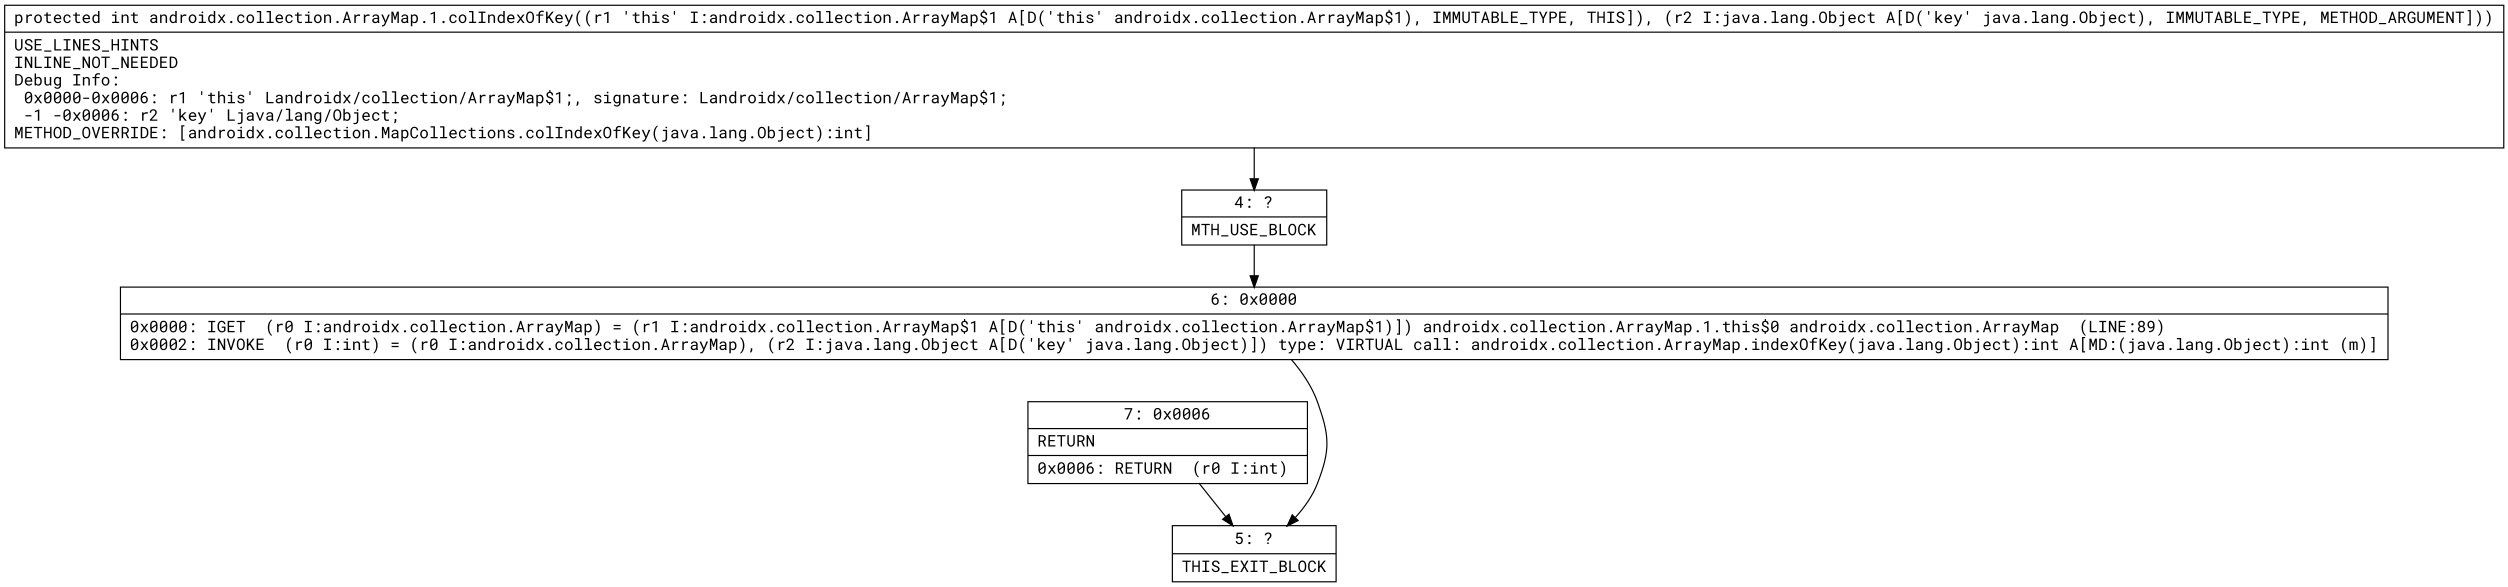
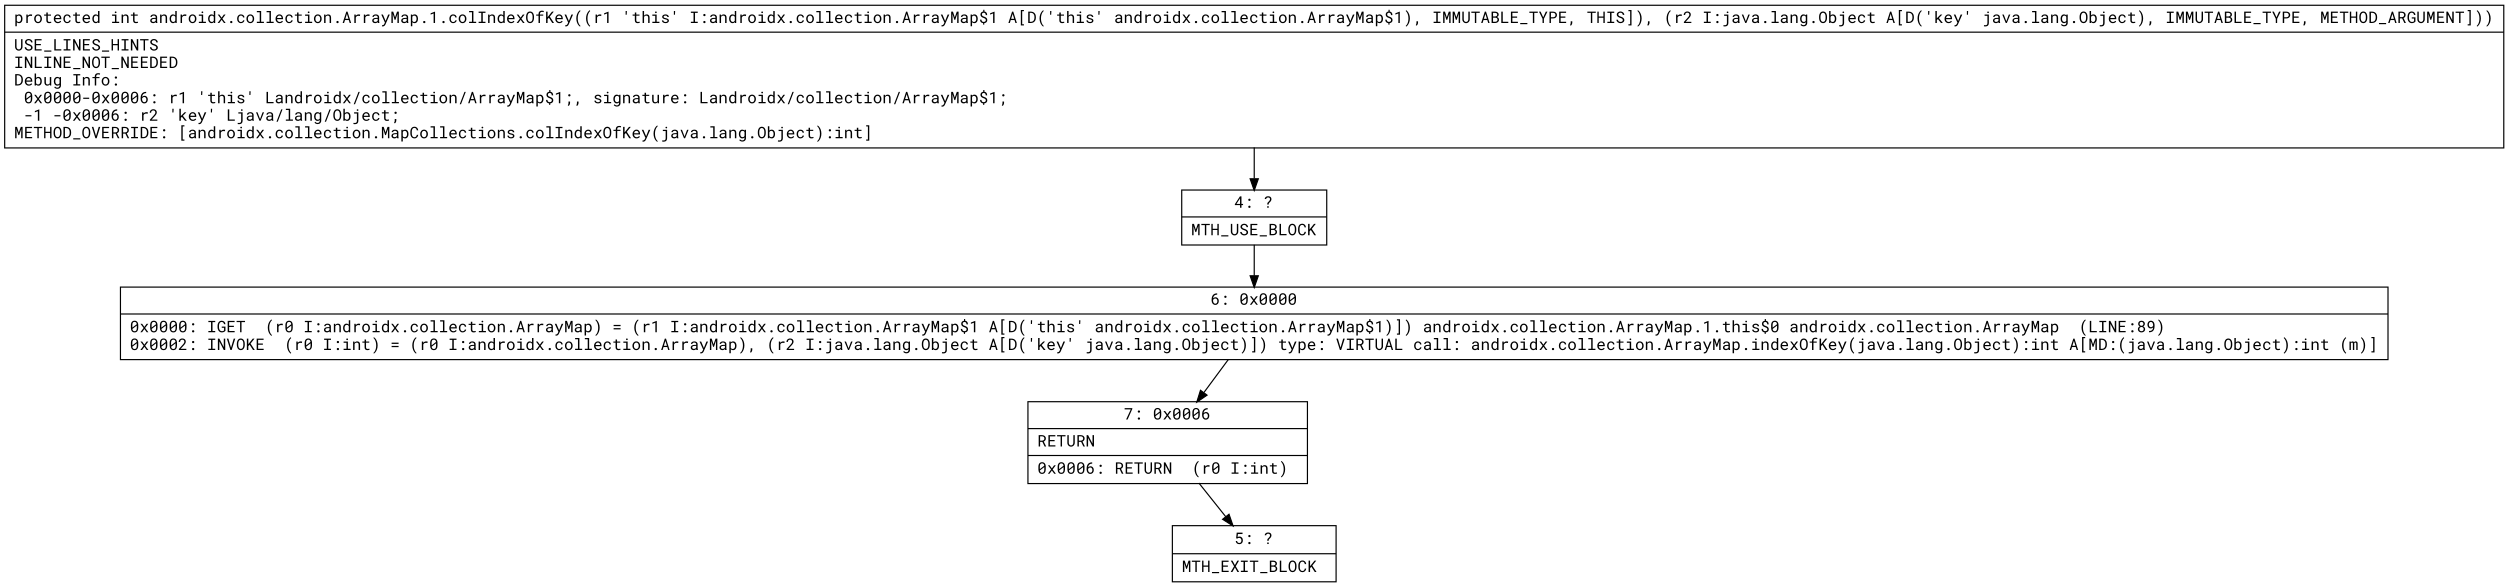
edge "6: 0x0000" -> "5: ?": now "6: 0x0000" -> "7: 0x0006"
node "5: ?": text "THIS_EXIT_BLOCK" -> "MTH_EXIT_BLOCK"
